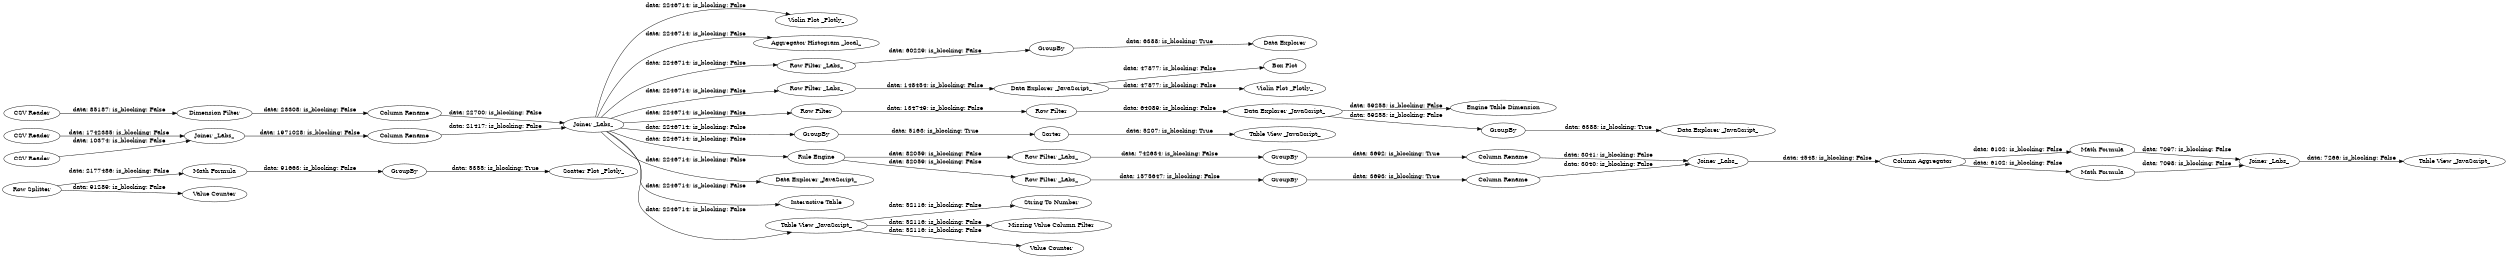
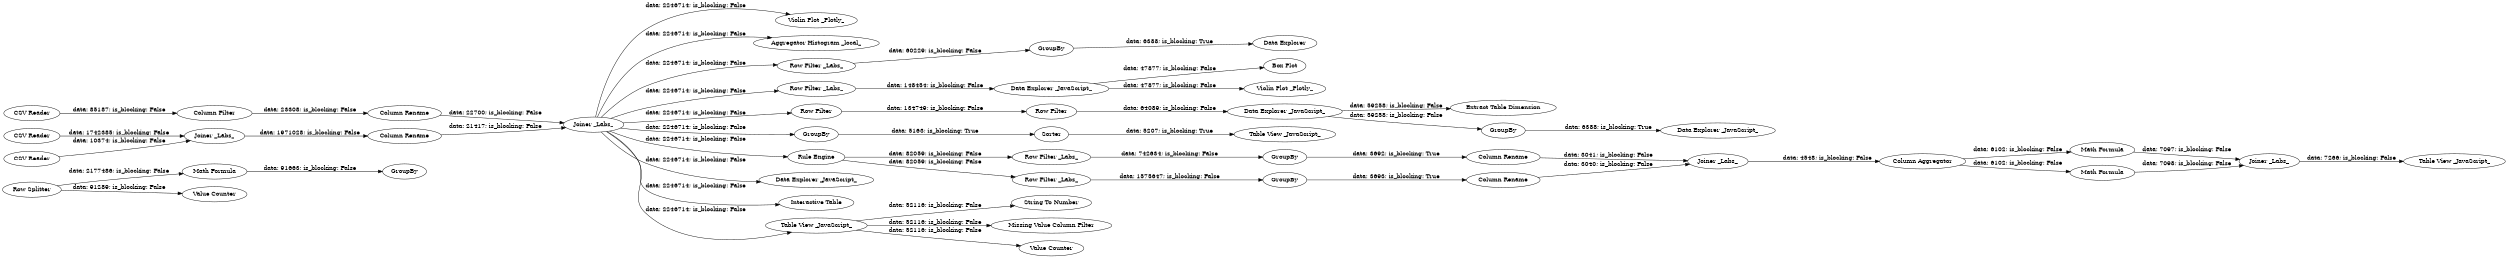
node "Engine Table Dimension": label "Engine Table Dimension" -> "Extract Table Dimension"
node "Dimension Filter": label "Dimension Filter" -> "Column Filter"
node "Scatter Plot _Plotly_": removed
